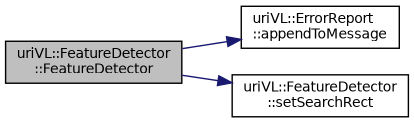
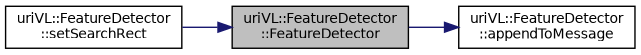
node "uriVL::ErrorReport ::appendToMessage": label "uriVL::ErrorReport ::appendToMessage" -> "uriVL::FeatureDetector ::appendToMessage"
edge "uriVL::FeatureDetector ::FeatureDetector" -> "uriVL::FeatureDetector ::setSearchRect": reversed
